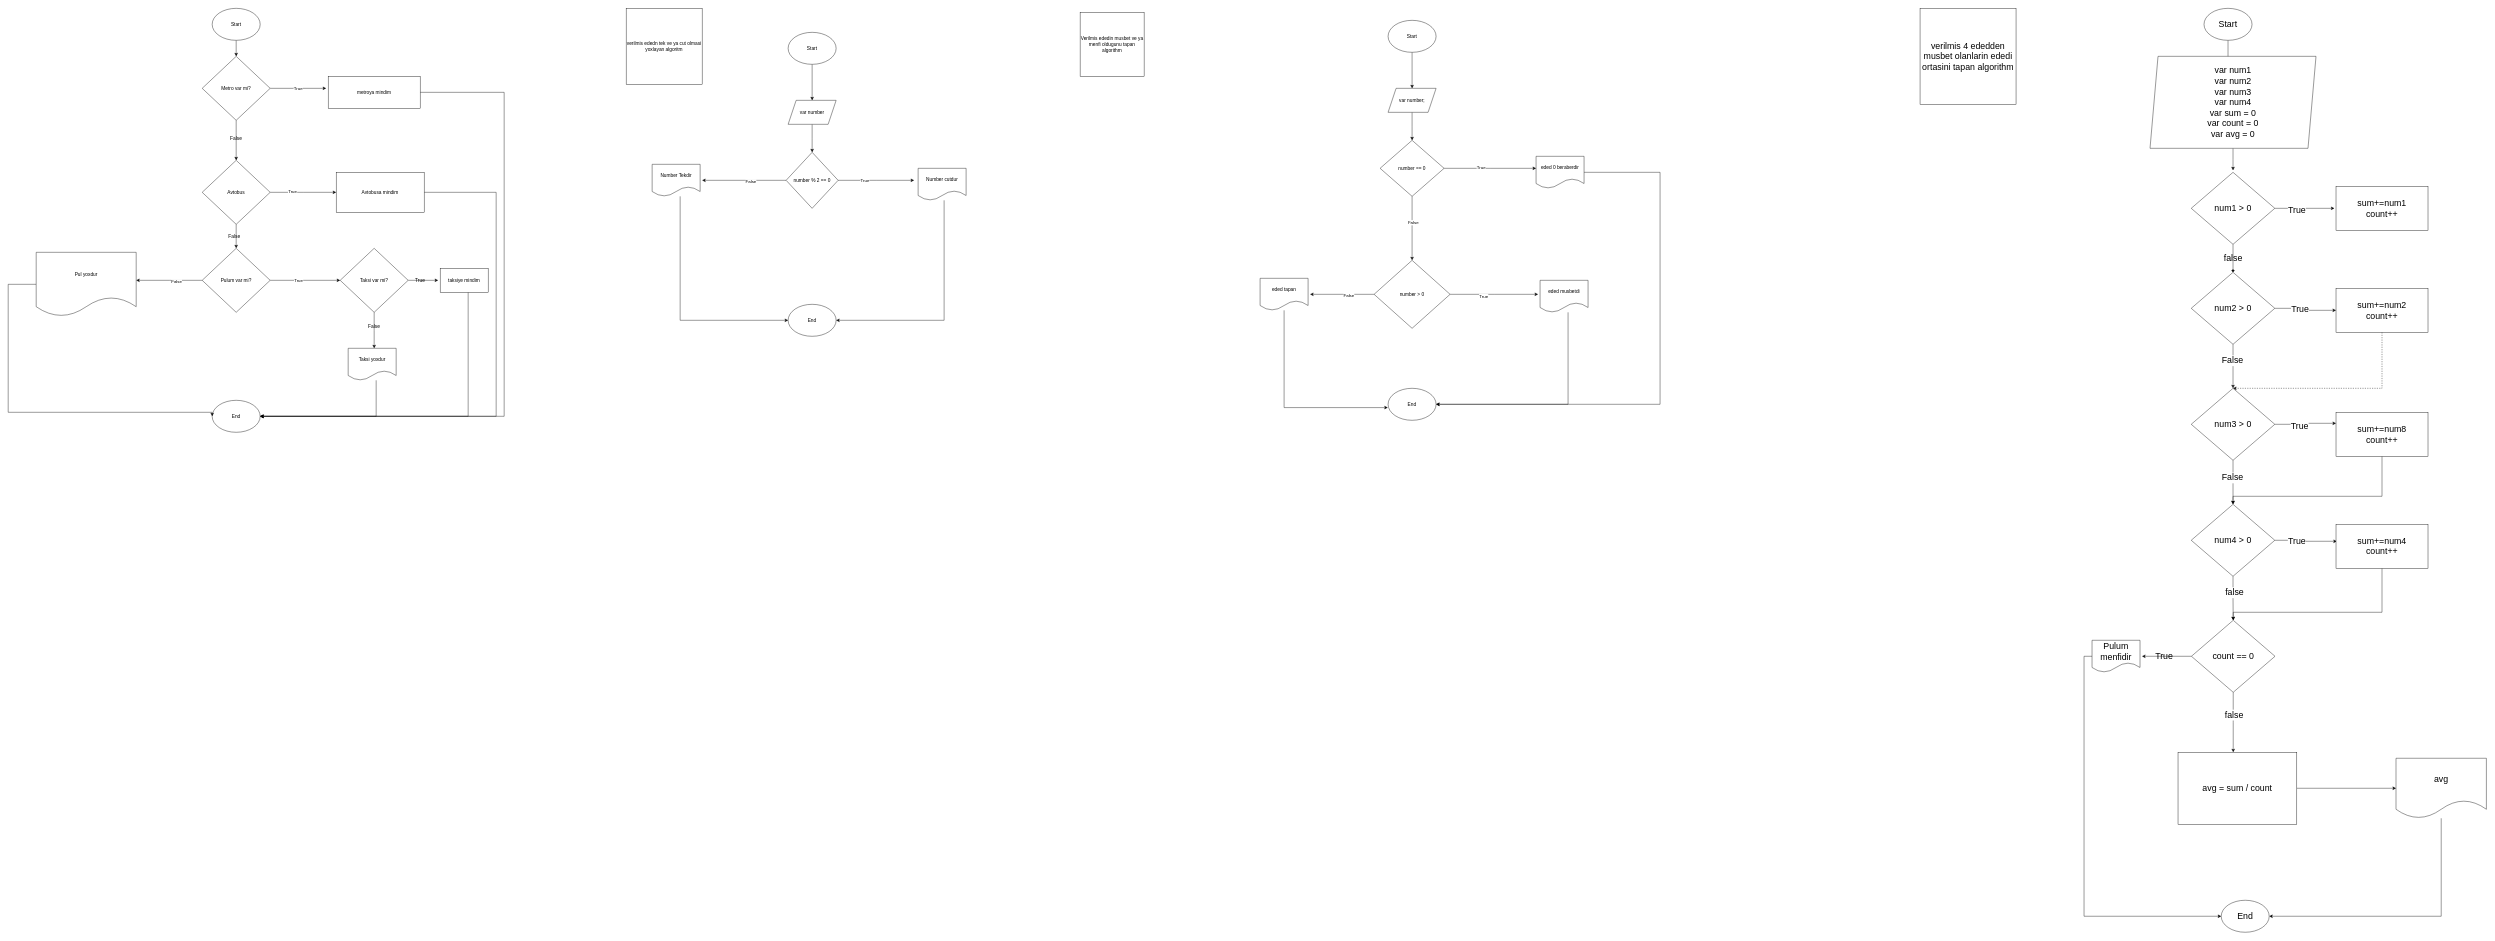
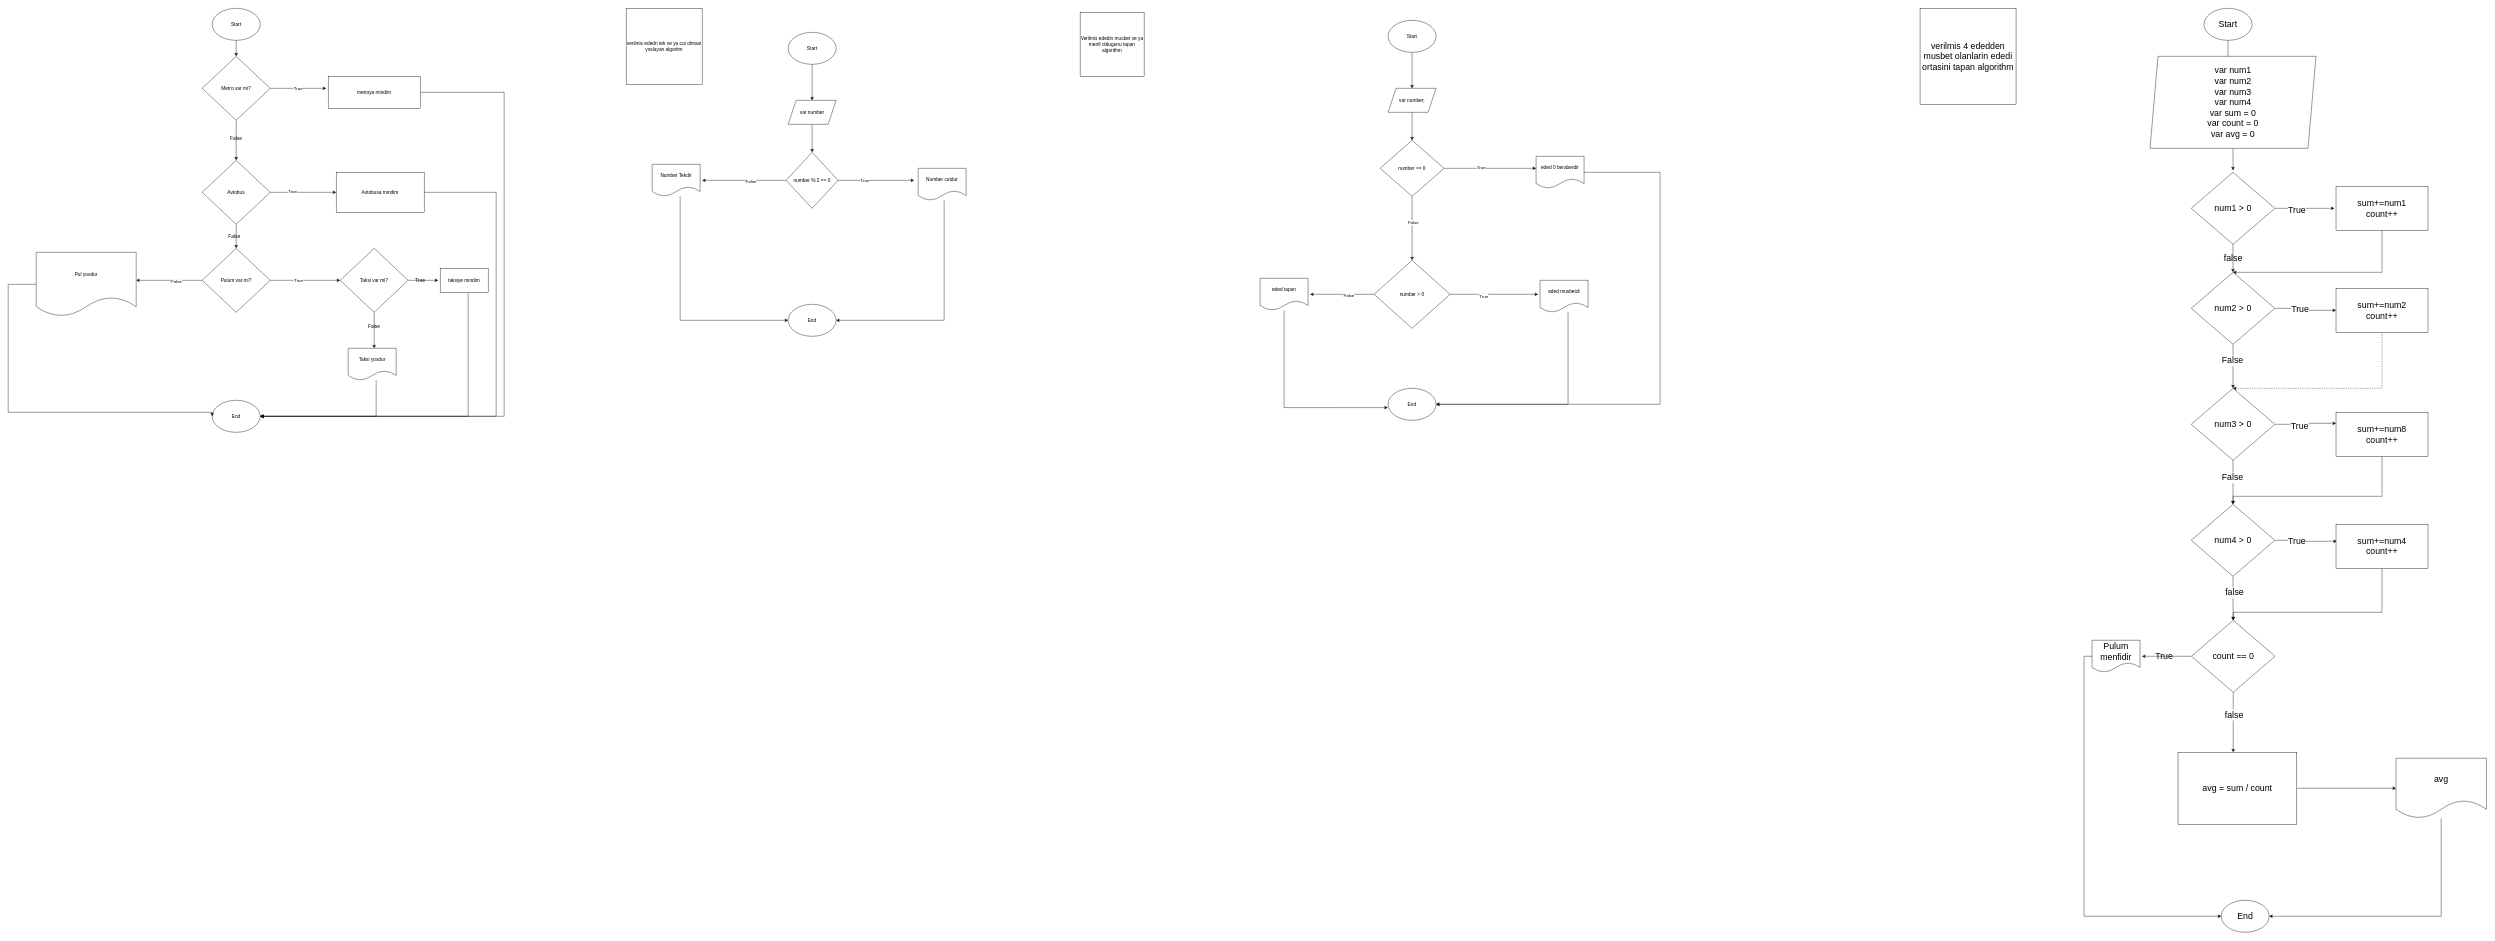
edge "num1 > 0" -> "num2 > 0": arrowhead diamond -> classic
edge "sum+=num1 count++" -> "num2 > 0": added
